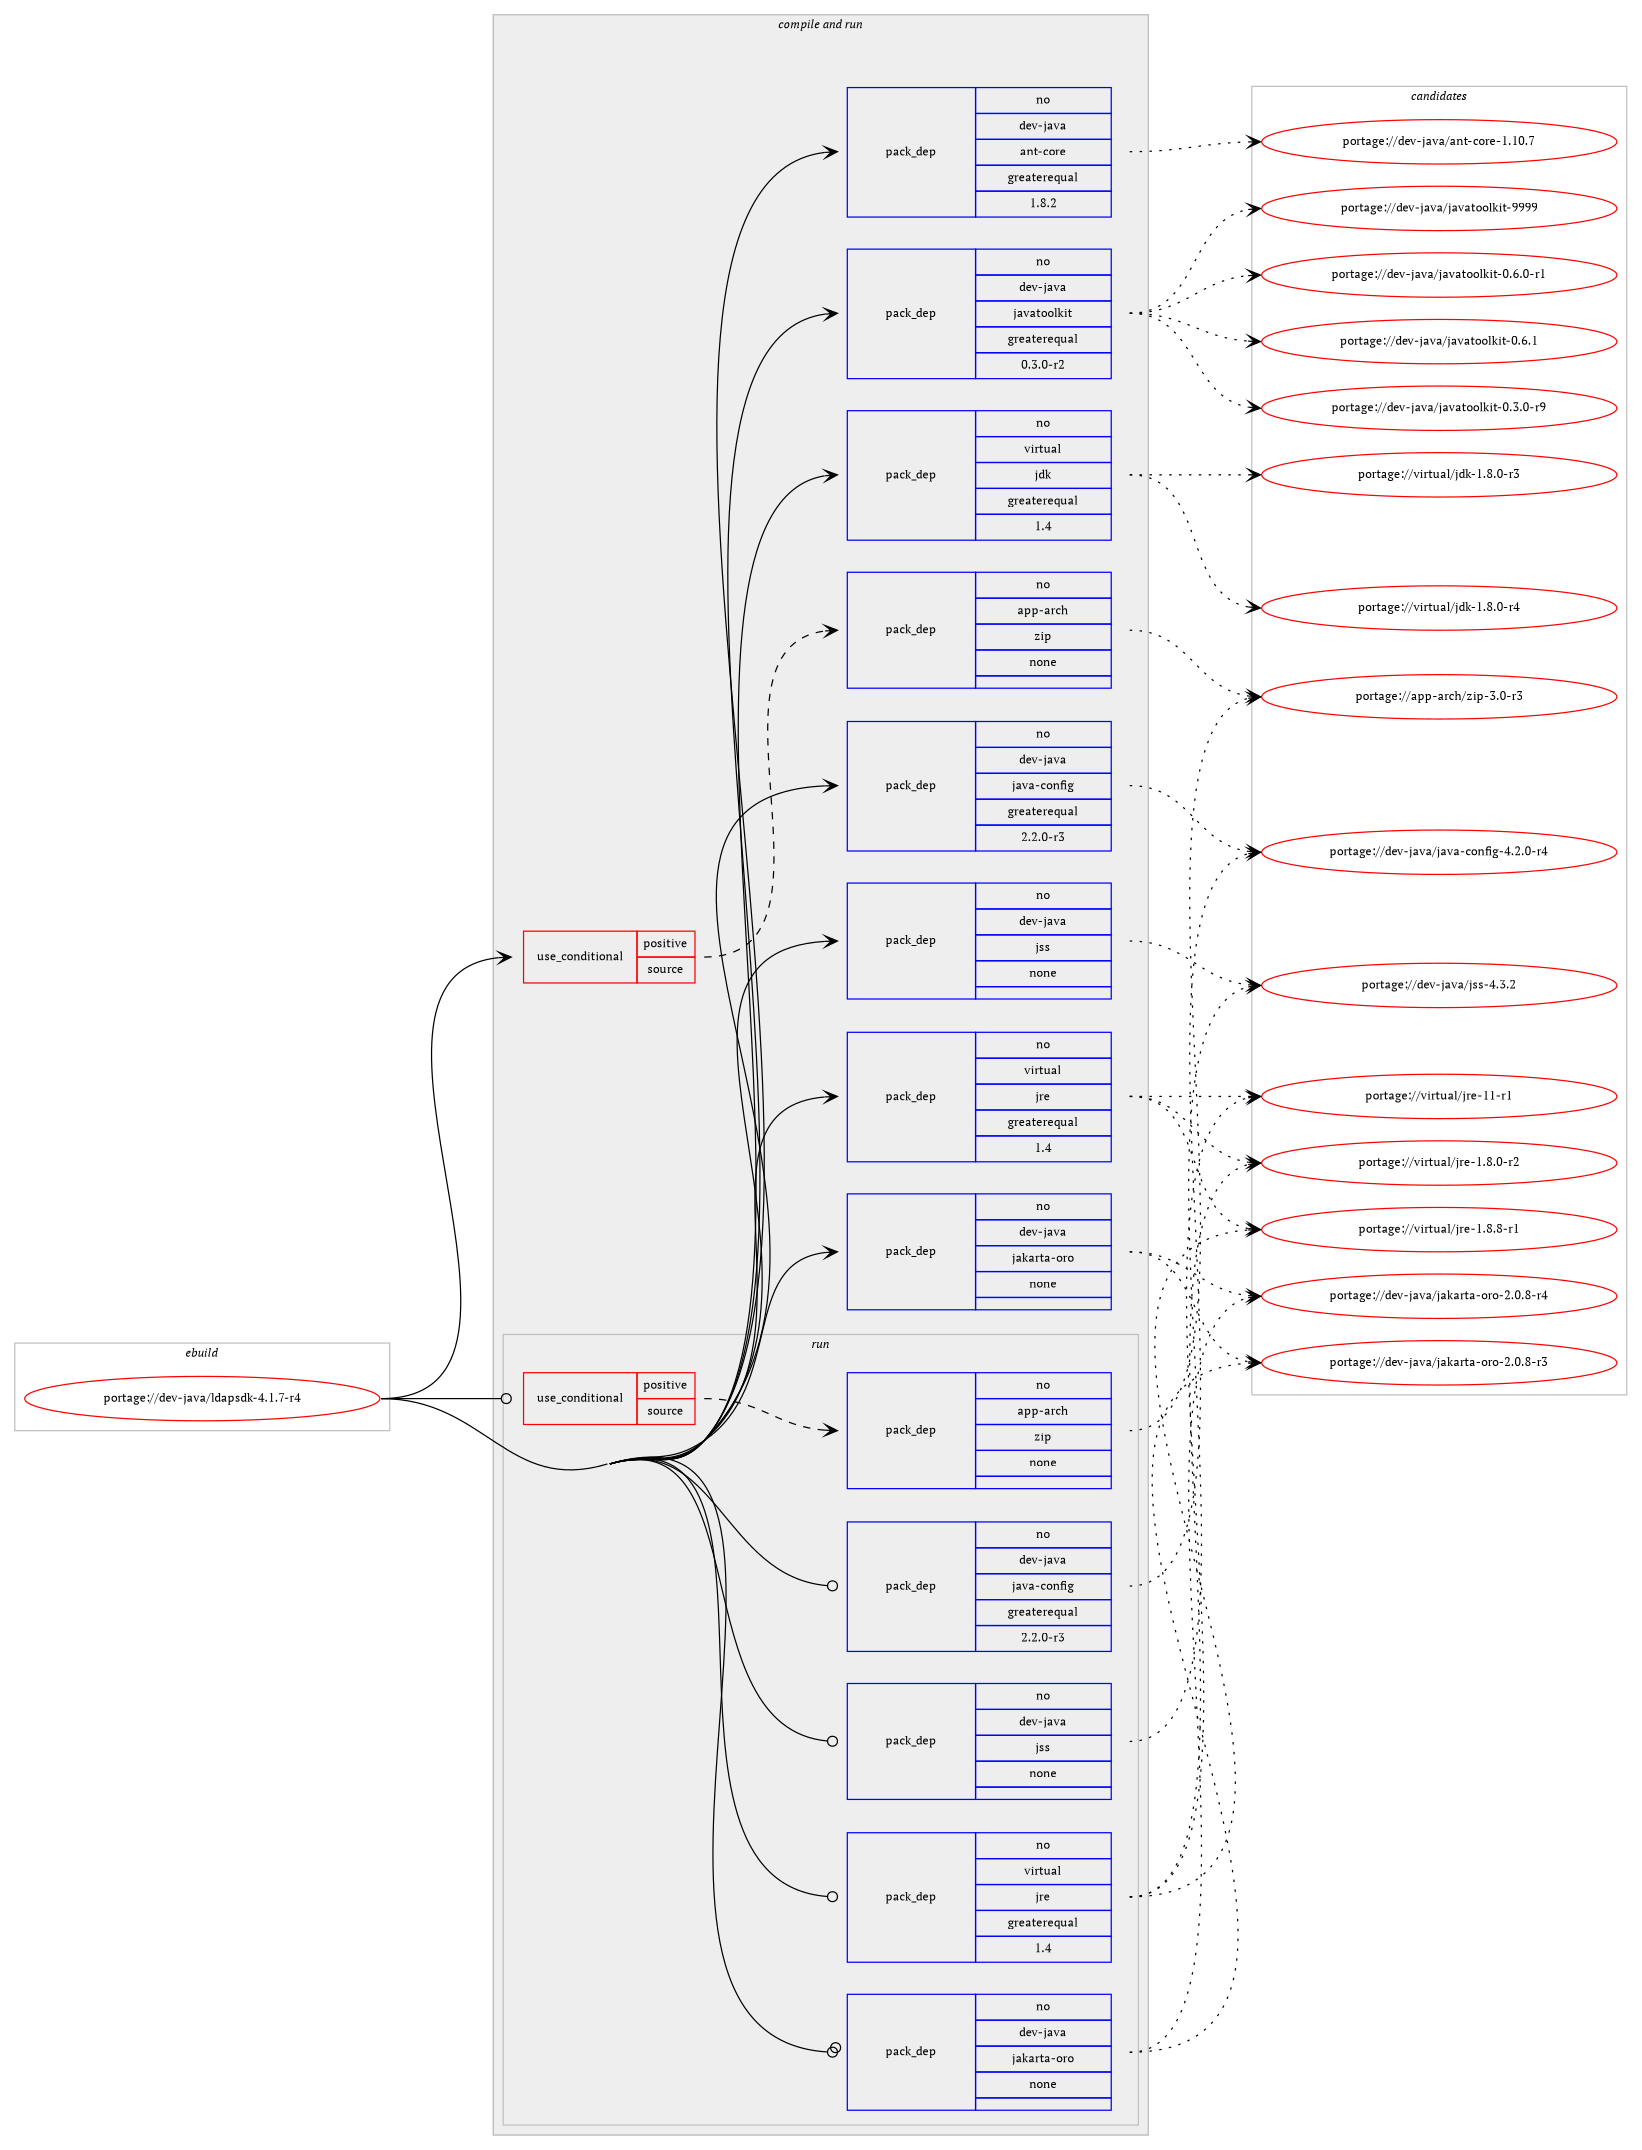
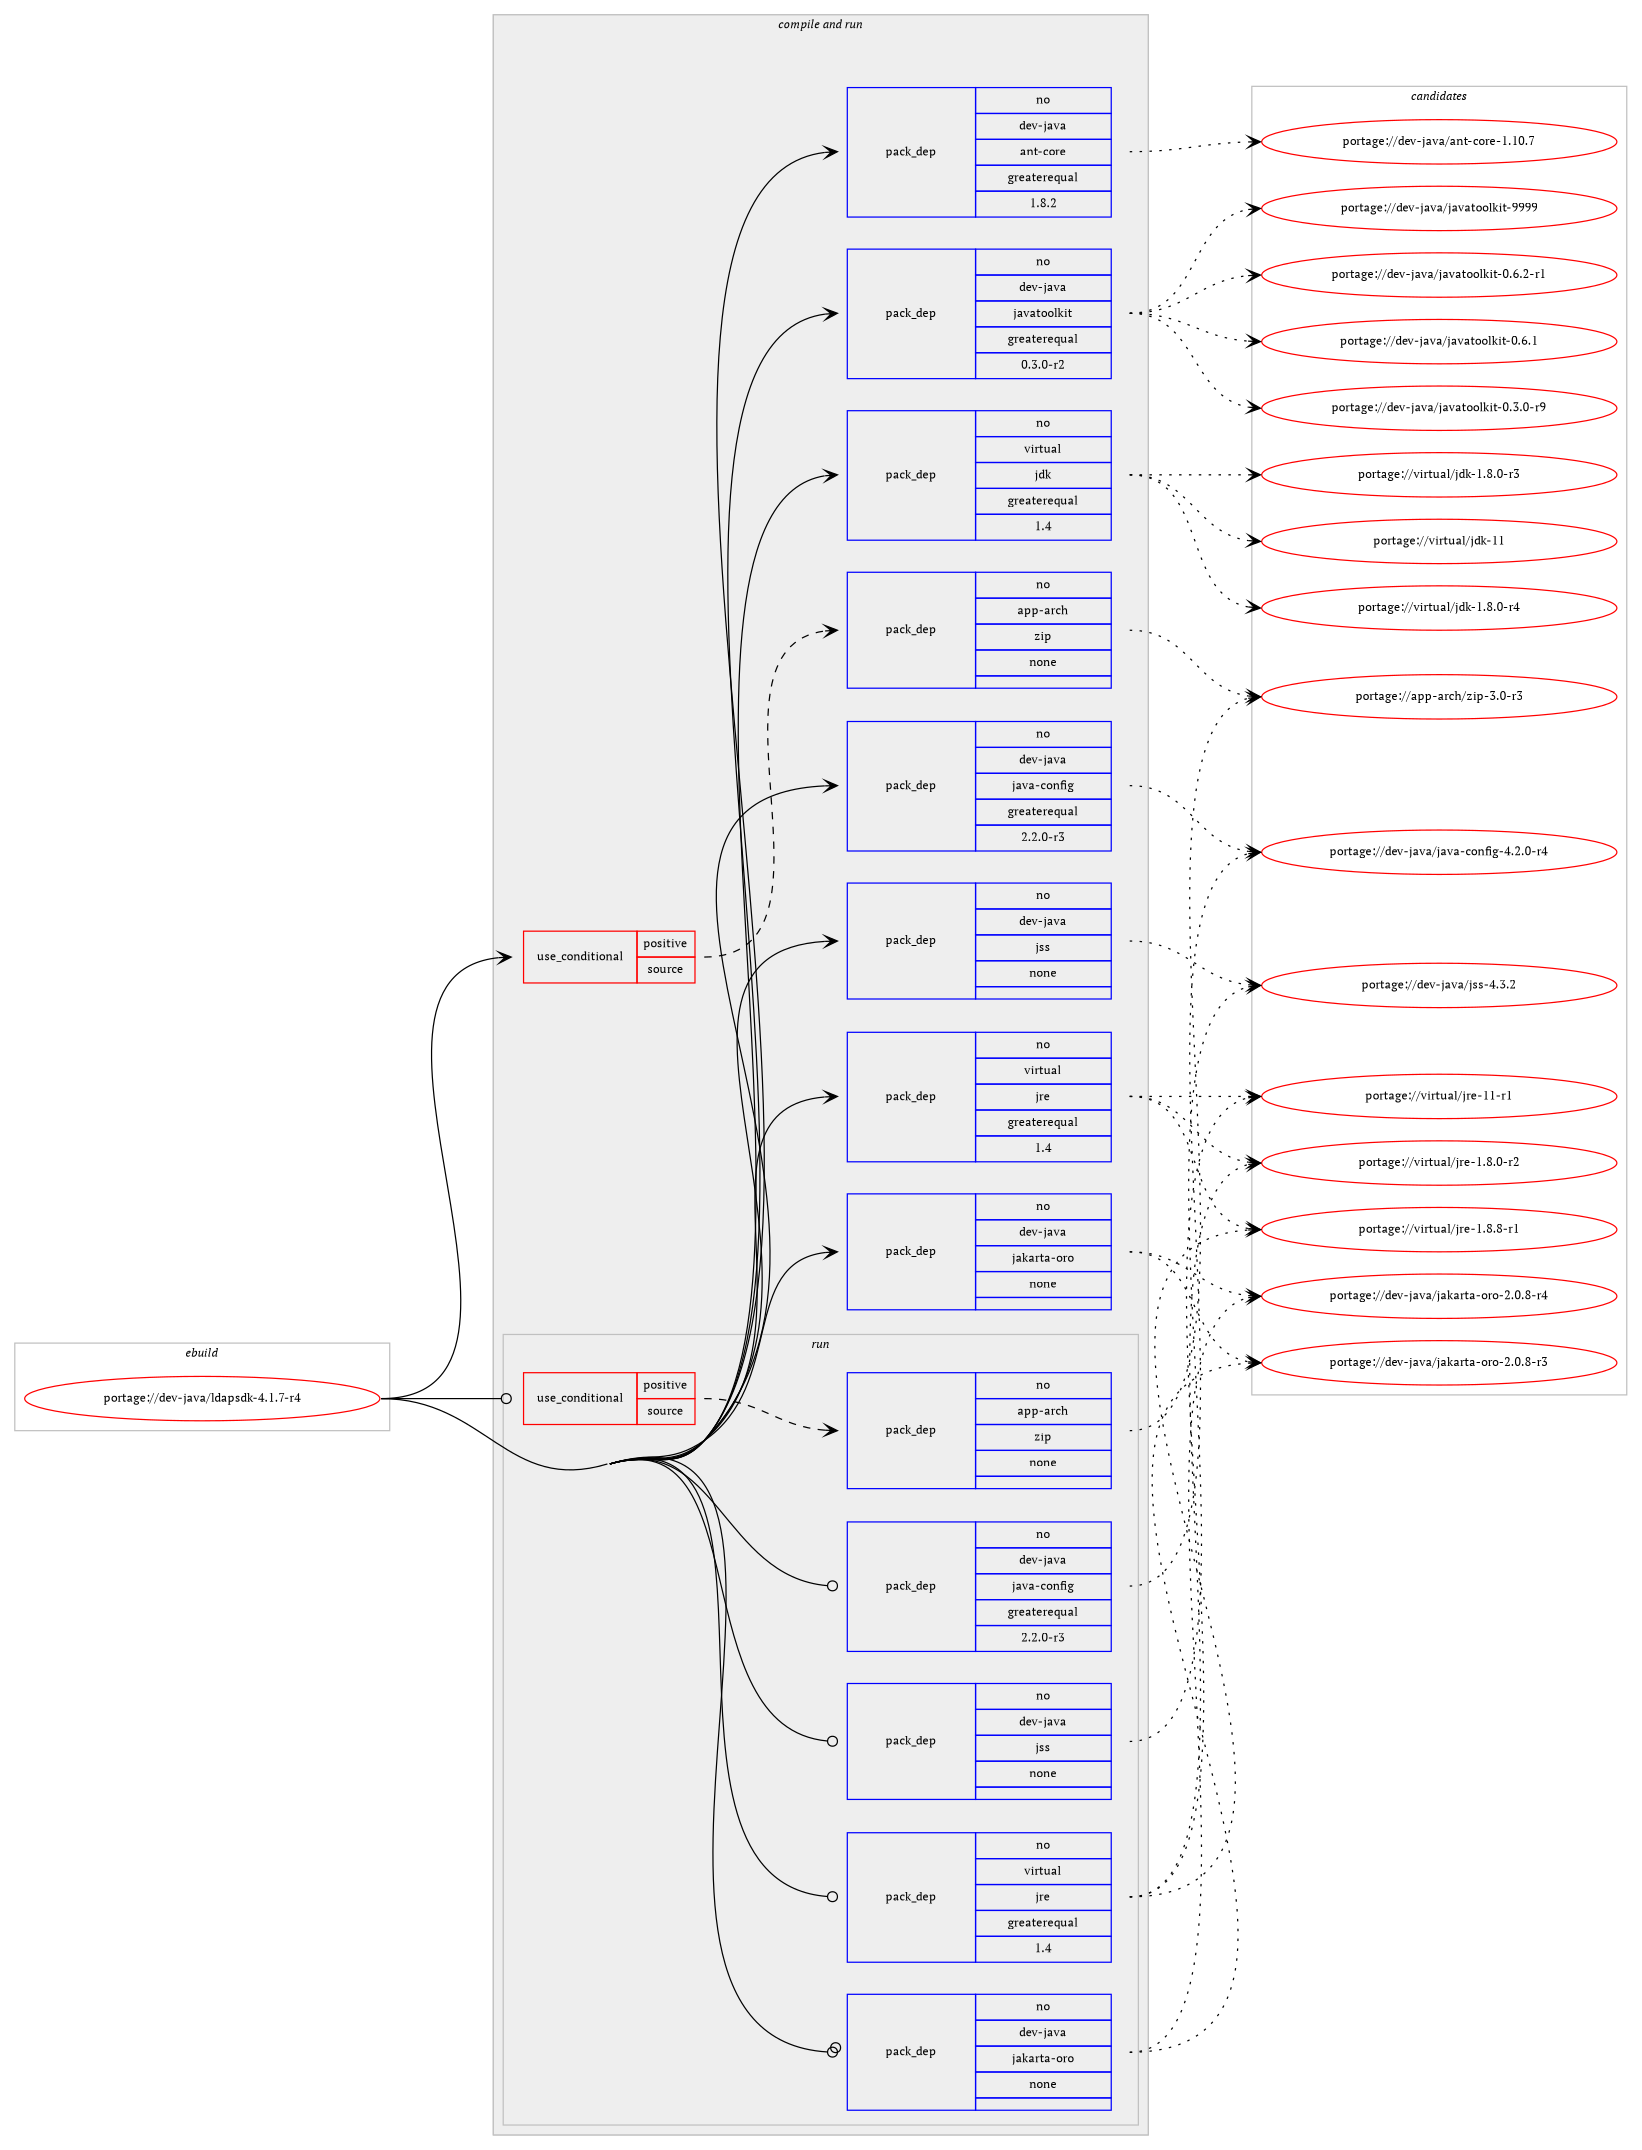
node "portage://dev-java/javatoolkit-0.6.0-r1": label "portage://dev-java/javatoolkit-0.6.0-r1" -> "portage://dev-java/javatoolkit-0.6.2-r1"
node "portage://virtual/jdk-11": added
